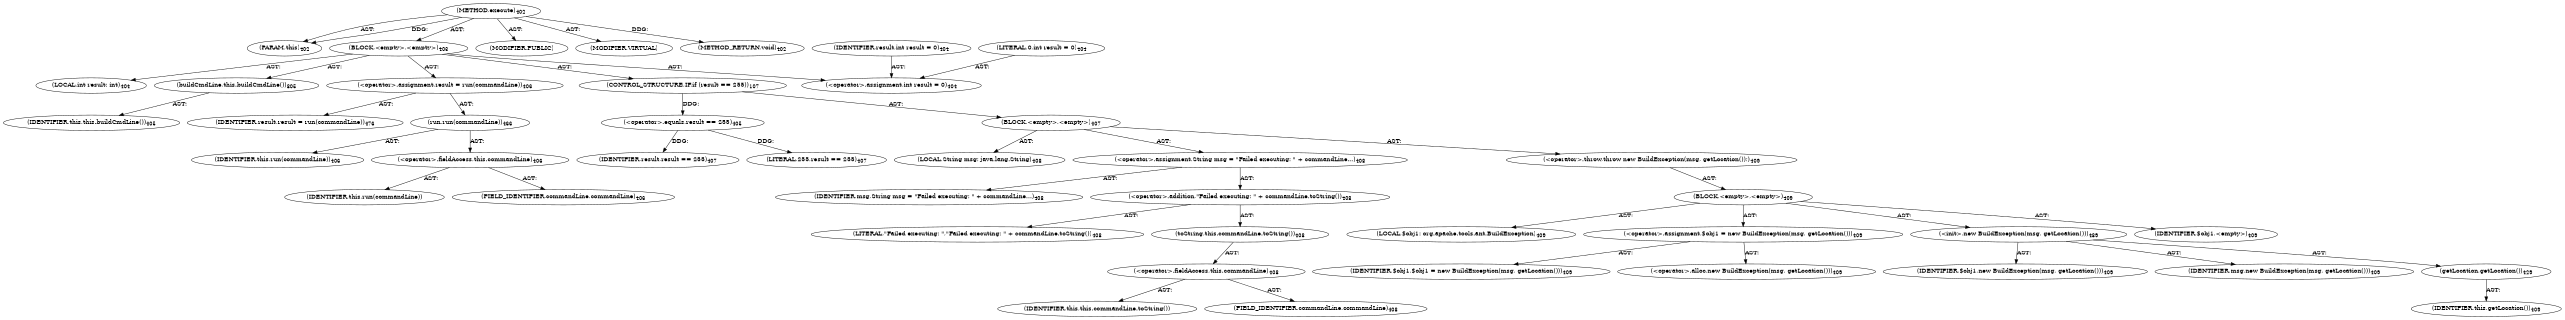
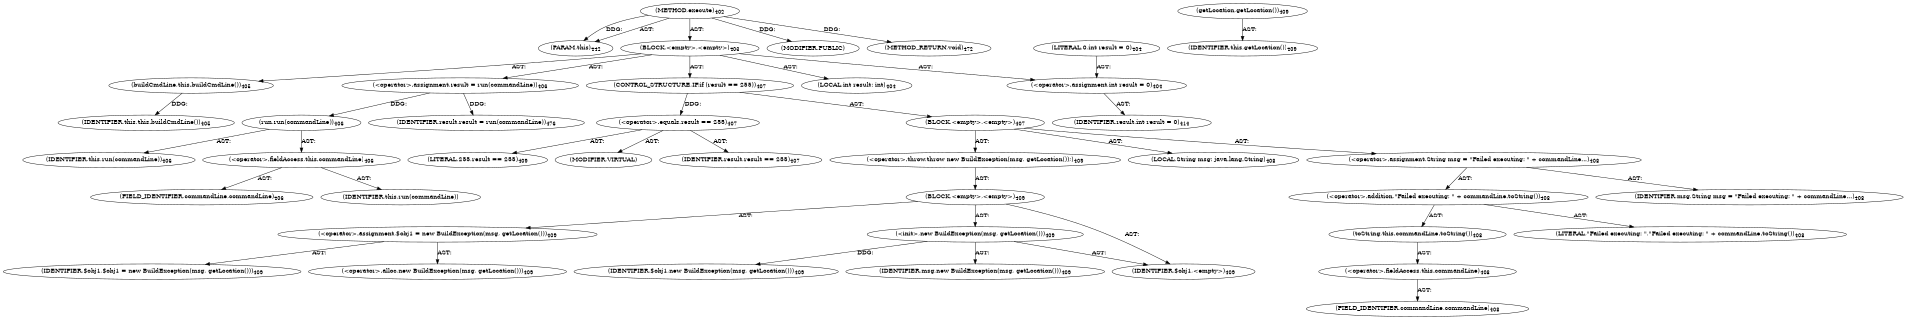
edge "(METHOD,execute)" -> "(MODIFIER,VIRTUAL)": now "(<operator>.equals,result == 255)" -> "(MODIFIER,VIRTUAL)"
edge "(METHOD,execute)" -> "(MODIFIER,PUBLIC)": label "AST: " -> "DDG: "
node "(PARAM,this)": text "402" -> "442"
node "(METHOD_RETURN,void)": text "402" -> "472"
node "(IDENTIFIER,result,int result = 0)": text "404" -> "414"
edge "(IDENTIFIER,result,int result = 0)" -> "(<operator>.assignment,int result = 0)": reversed
node "(buildCmdLine,this.buildCmdLine())": text "805" -> "405"
node "(CONTROL_STRUCTURE,IF,if (result == 255))": text "107" -> "407"
edge "(buildCmdLine,this.buildCmdLine())" -> "(IDENTIFIER,this,this.buildCmdLine())": label "AST: " -> "DDG: "
edge "(<operator>.assignment,result = run(commandLine))" -> "(IDENTIFIER,result,result = run(commandLine))": label "AST: " -> "DDG: "
edge "(<operator>.assignment,result = run(commandLine))" -> "(run,run(commandLine))": label "AST: " -> "DDG: "
node "(run,run(commandLine))": text "466" -> "406"
node "(<operator>.equals,result == 255)": text "405" -> "407"
edge "(<operator>.equals,result == 255)" -> "(IDENTIFIER,result,result == 255)": label "DDG: " -> "AST: "
edge "(<operator>.equals,result == 255)" -> "(LITERAL,255,result == 255)": label "DDG: " -> "AST: "
node "(LITERAL,255,result == 255)": text "407" -> "409"
node "(LOCAL,$obj1: org.apache.tools.ant.BuildException)": removed
node "(<init>,new BuildException(msg, getLocation()))": text "489" -> "409"
edge "(<init>,new BuildException(msg, getLocation()))" -> "(getLocation,getLocation())": now "(<init>,new BuildException(msg, getLocation()))" -> "(IDENTIFIER,$obj1,<empty>)"
edge "(<init>,new BuildException(msg, getLocation()))" -> "(IDENTIFIER,$obj1,new BuildException(msg, getLocation()))": label "AST: " -> "DDG: "
node "(getLocation,getLocation())": text "429" -> "409"
node "(IDENTIFIER,this,this.commandLine.toString())": removed
